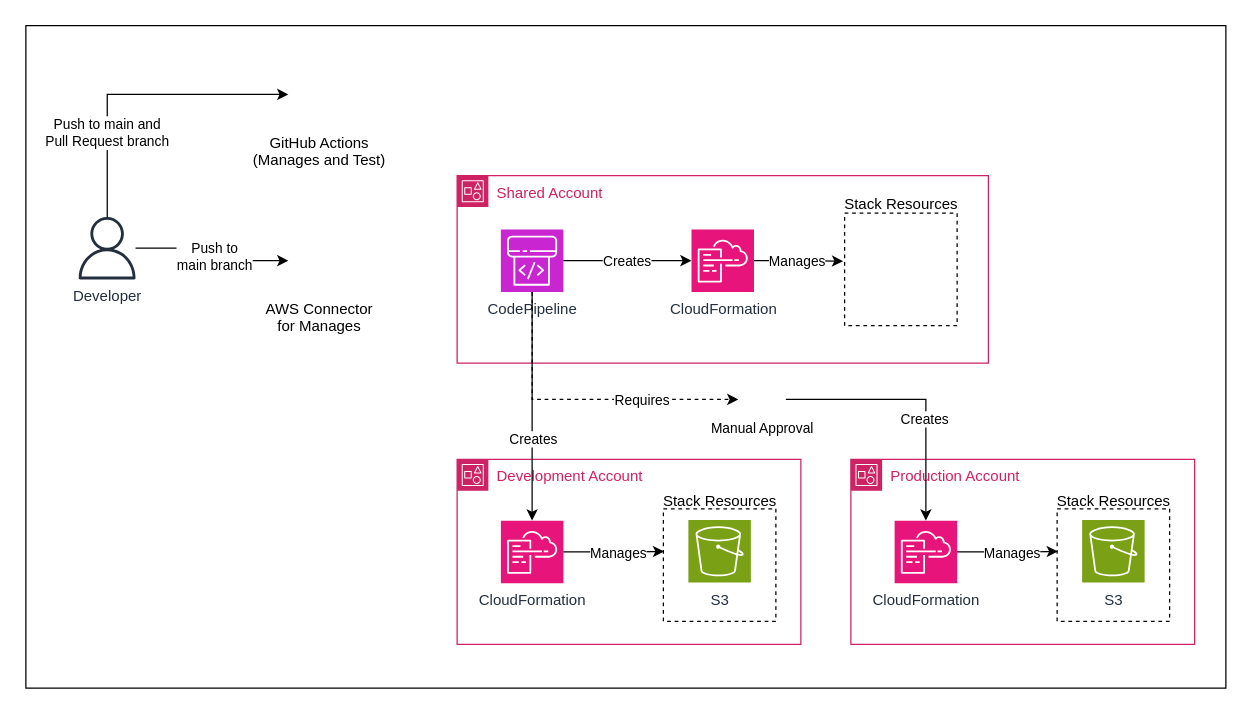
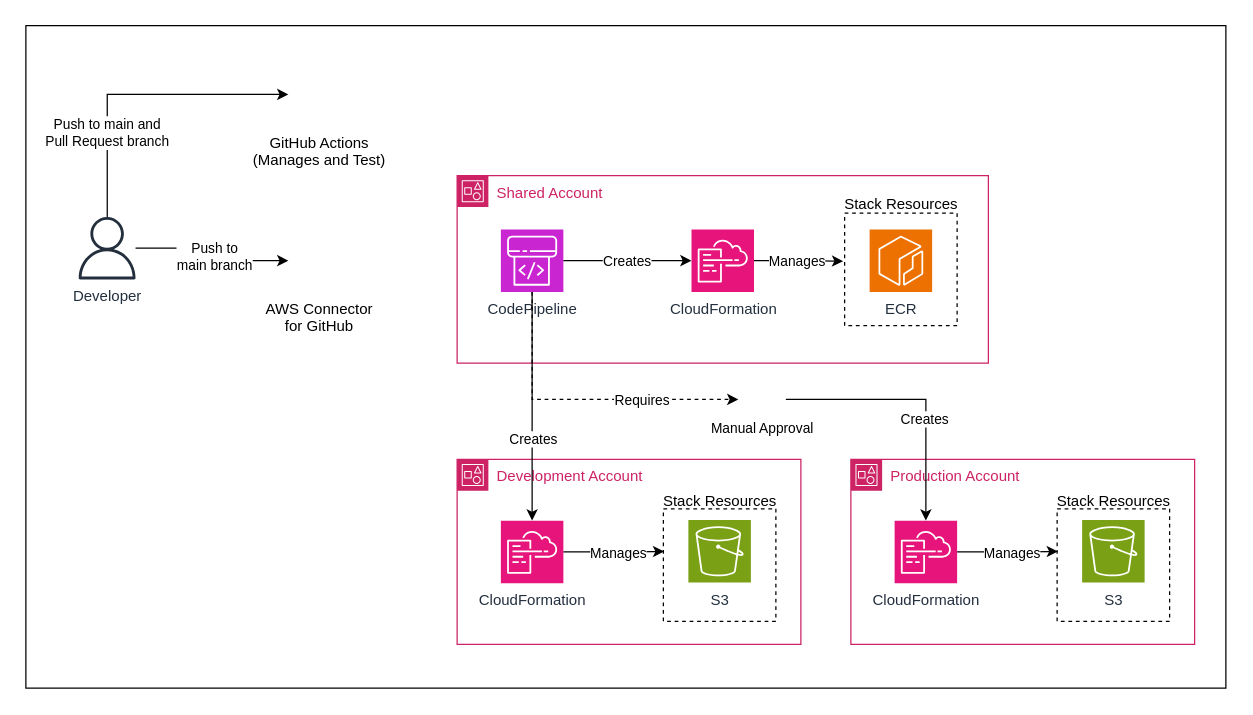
node "ECR": added
node "AWS Connector for Manages": label "AWS Connector for Manages" -> "AWS Connector for GitHub"
